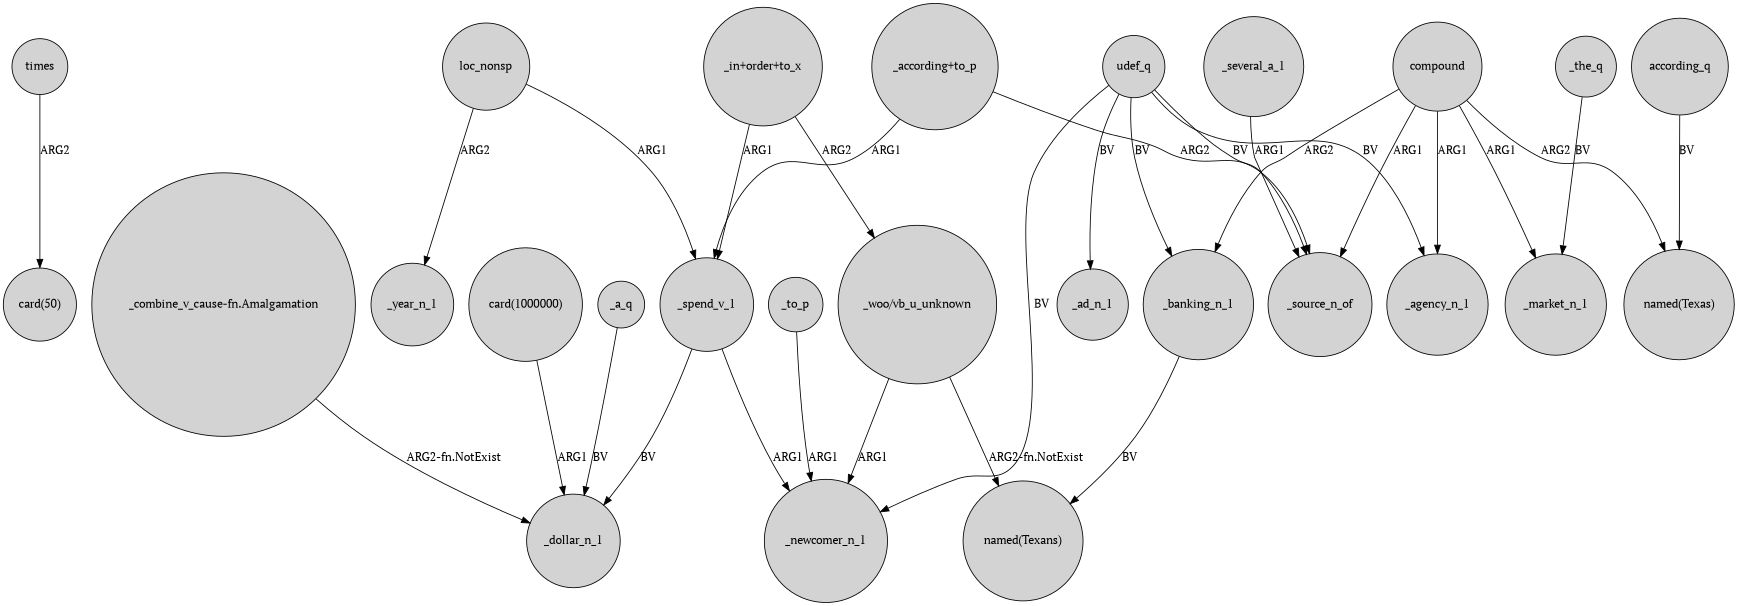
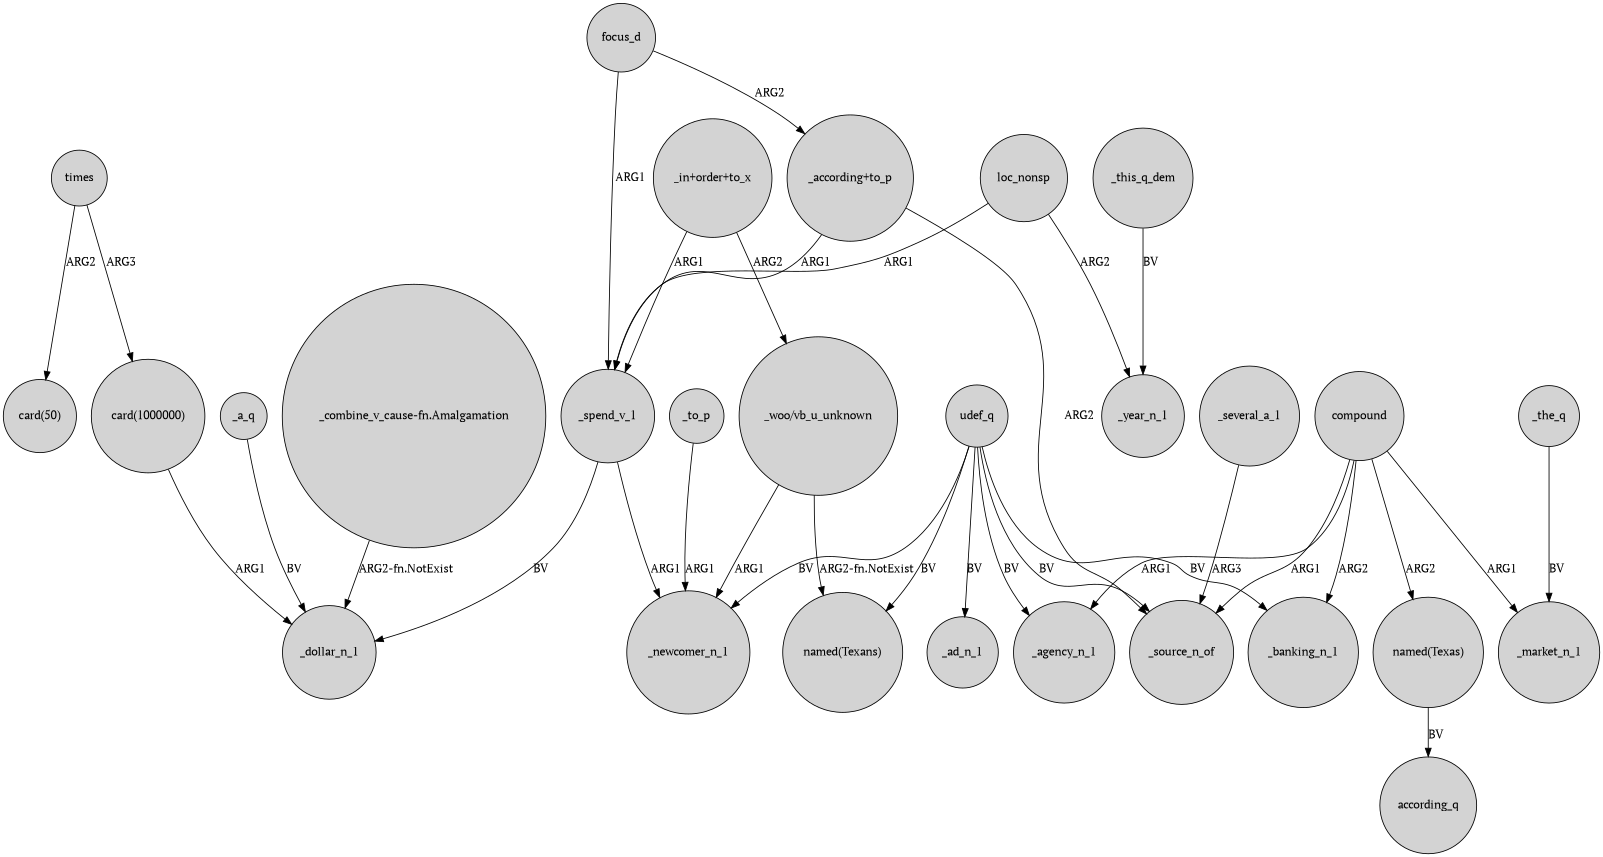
node "focus_d": added
edge "_several_a_1" -> "_source_n_of": label "ARG1" -> "ARG3"
node "_this_q_dem": added
edge "according_q" -> "named(Texas)": reversed
edge "times" -> "card(1000000)": added, label "ARG3"
edge "_banking_n_1" -> "named(Texans)": now "udef_q" -> "named(Texans)"
